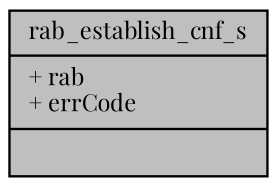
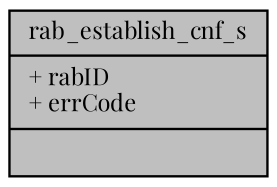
node "rab_establish_cnf_s": text "+ rab" -> "+ rabID"
